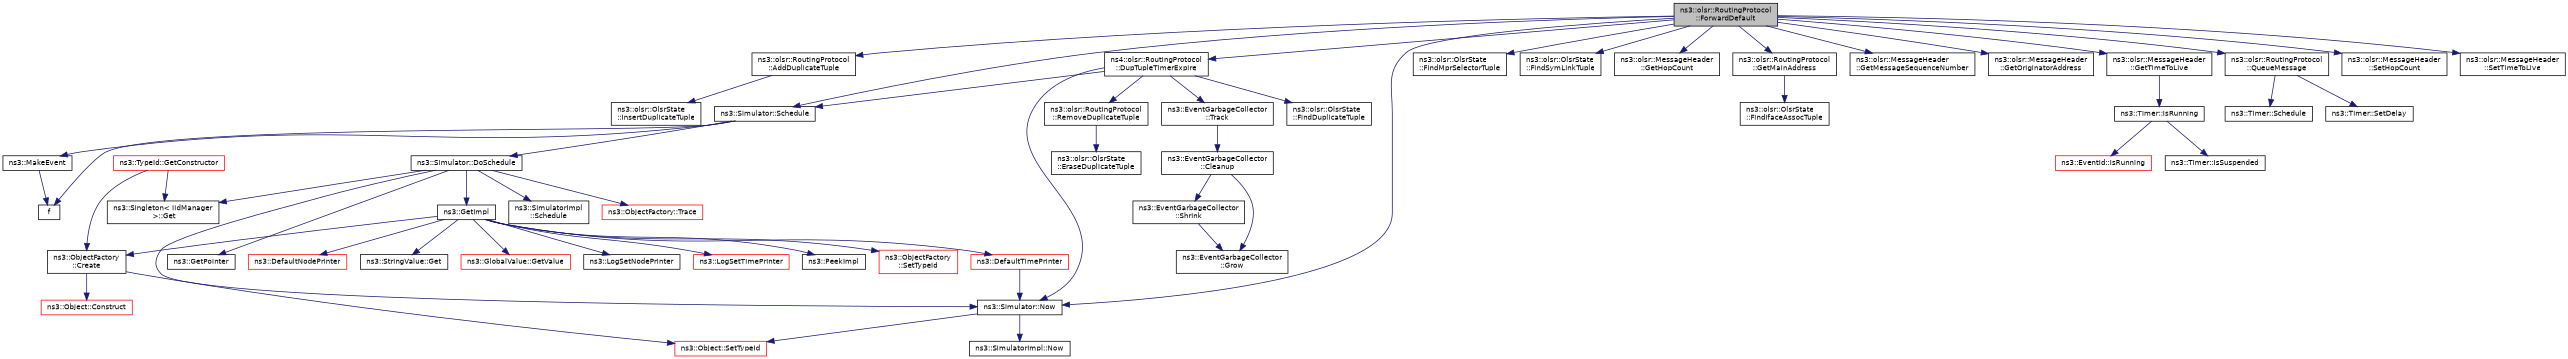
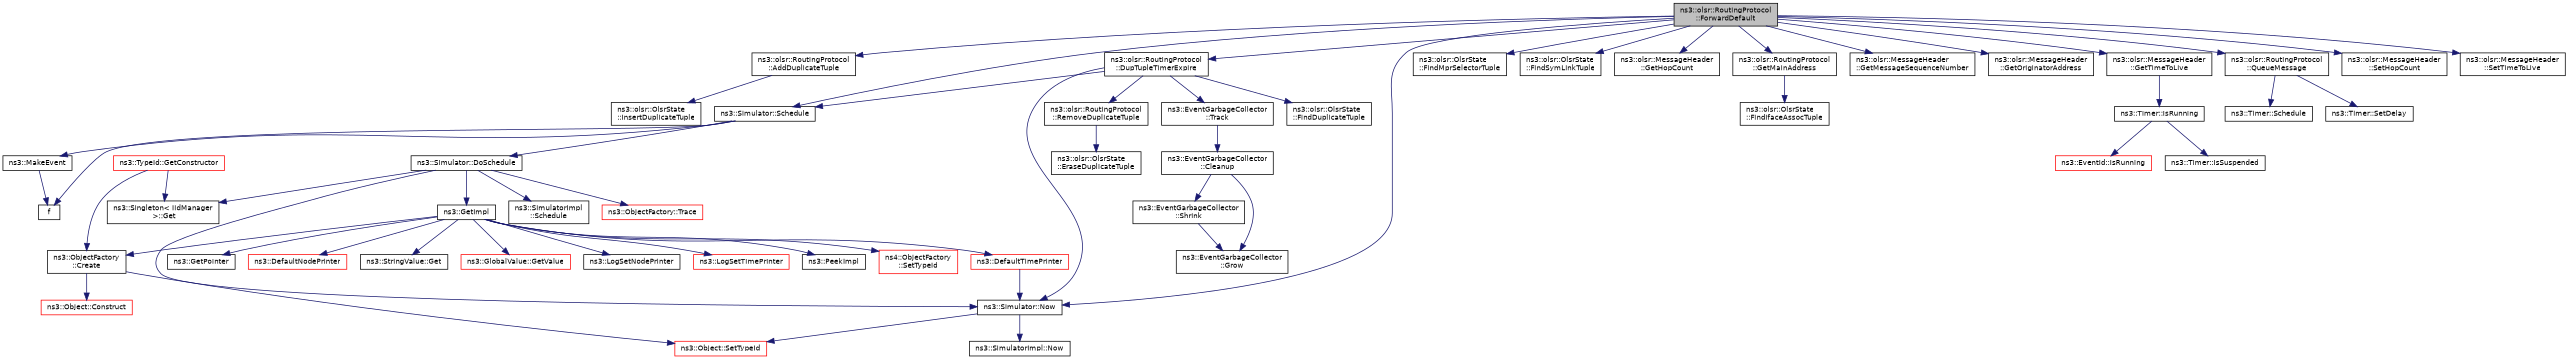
node "ns4::olsr::RoutingProtocol ::DupTupleTimerExpire": label "ns4::olsr::RoutingProtocol ::DupTupleTimerExpire" -> "ns3::olsr::RoutingProtocol ::DupTupleTimerExpire"
edge "ns3::Simulator::DoSchedule" -> "ns3::GetPointer": now "ns3::GetImpl" -> "ns3::GetPointer"
node "ns3::ObjectFactory ::SetTypeId": label "ns3::ObjectFactory ::SetTypeId" -> "ns4::ObjectFactory ::SetTypeId"
